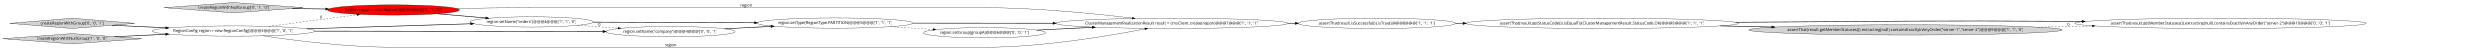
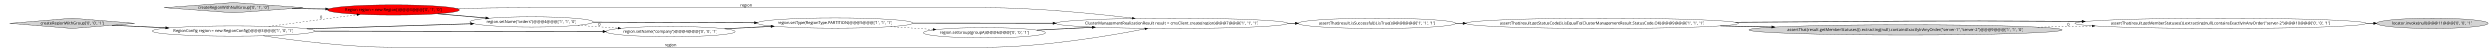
node "locator.invoke(null)@@@11@@@['0', '0', '1']": added
node "createRegionWithNullGroup['1', '0', '0']": removed
